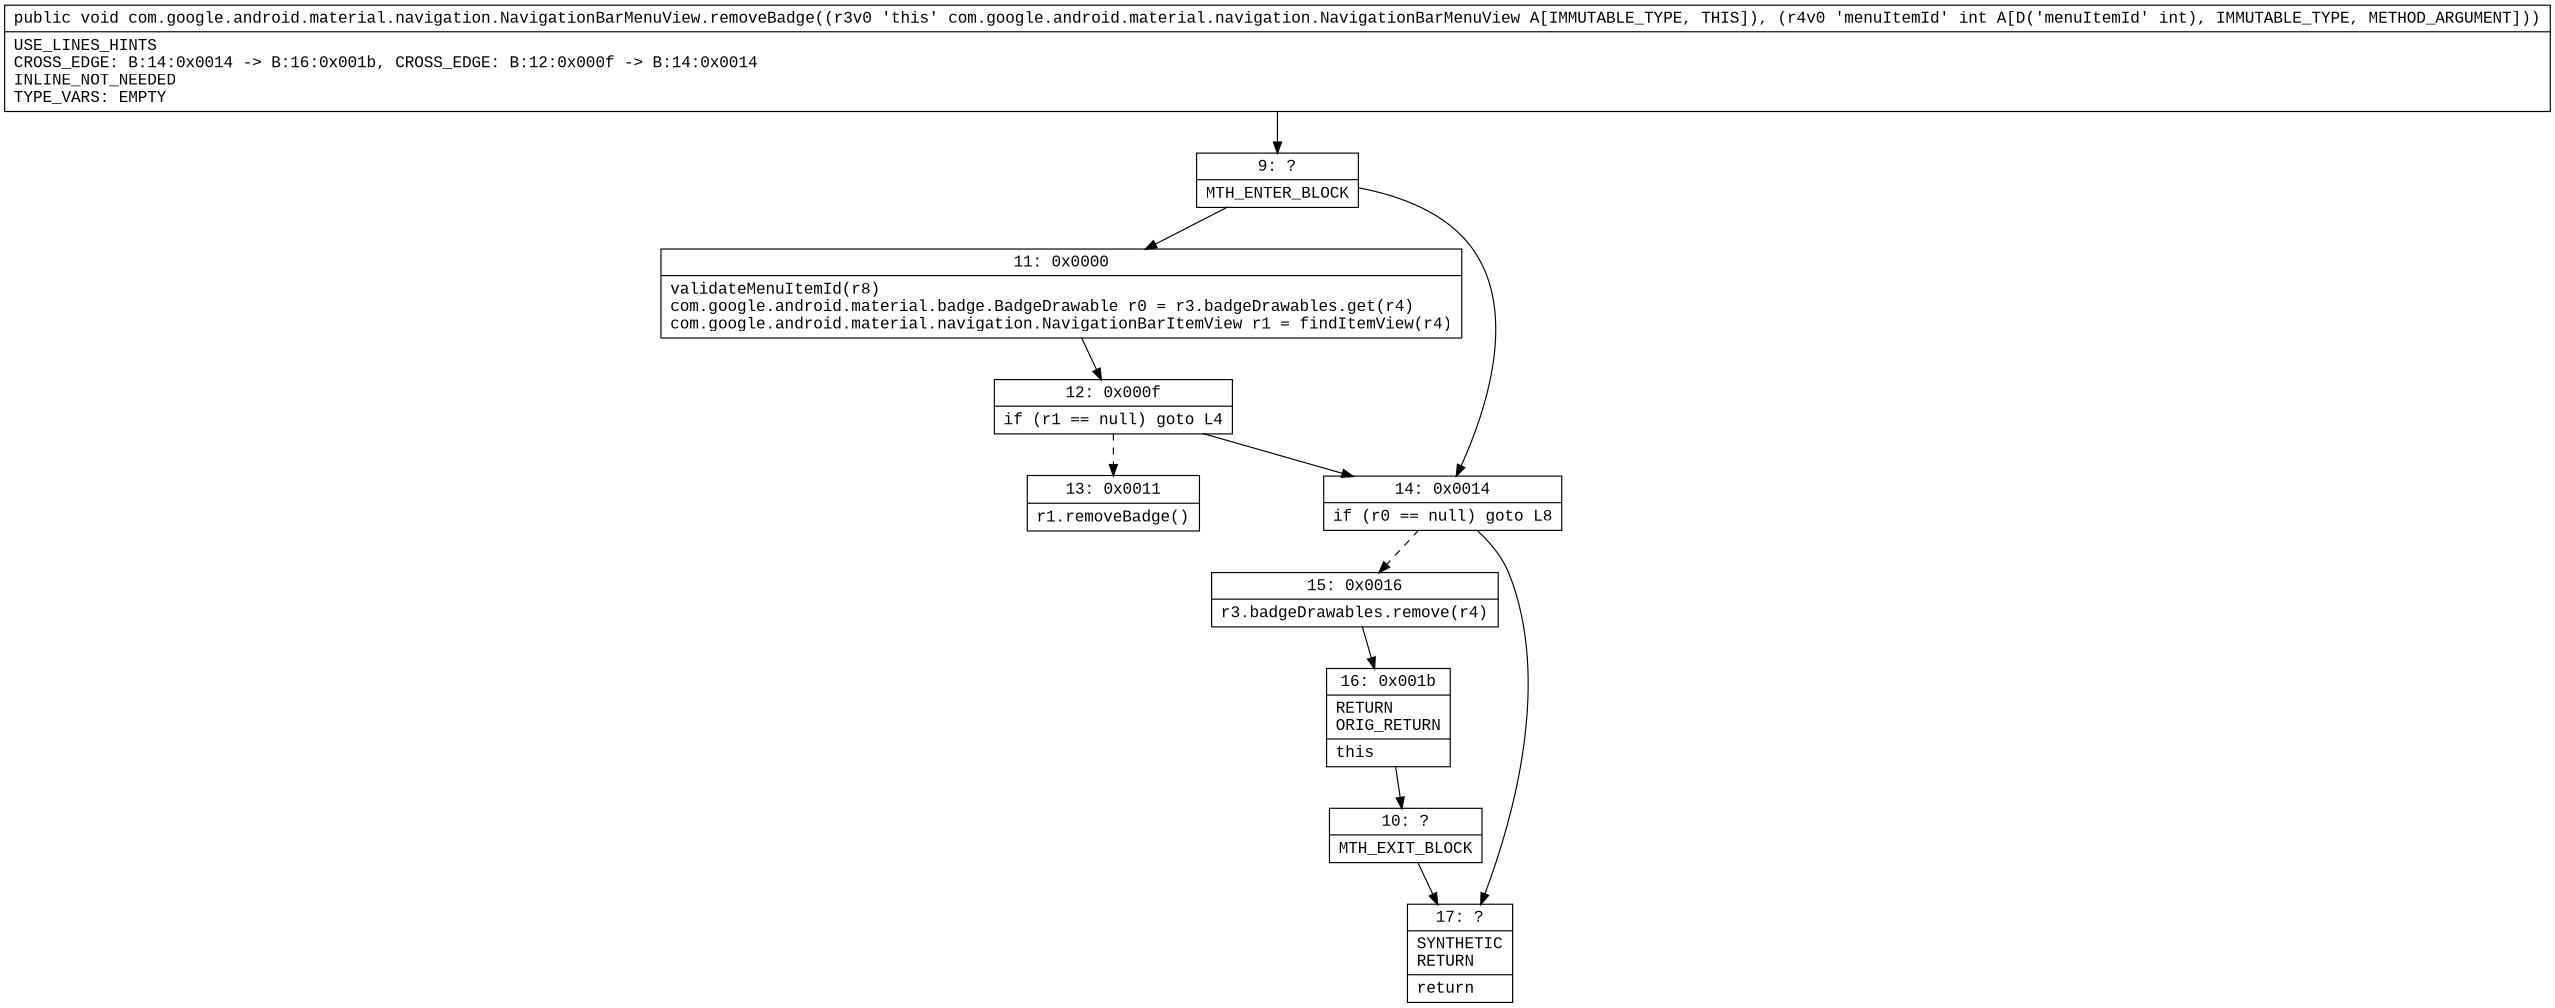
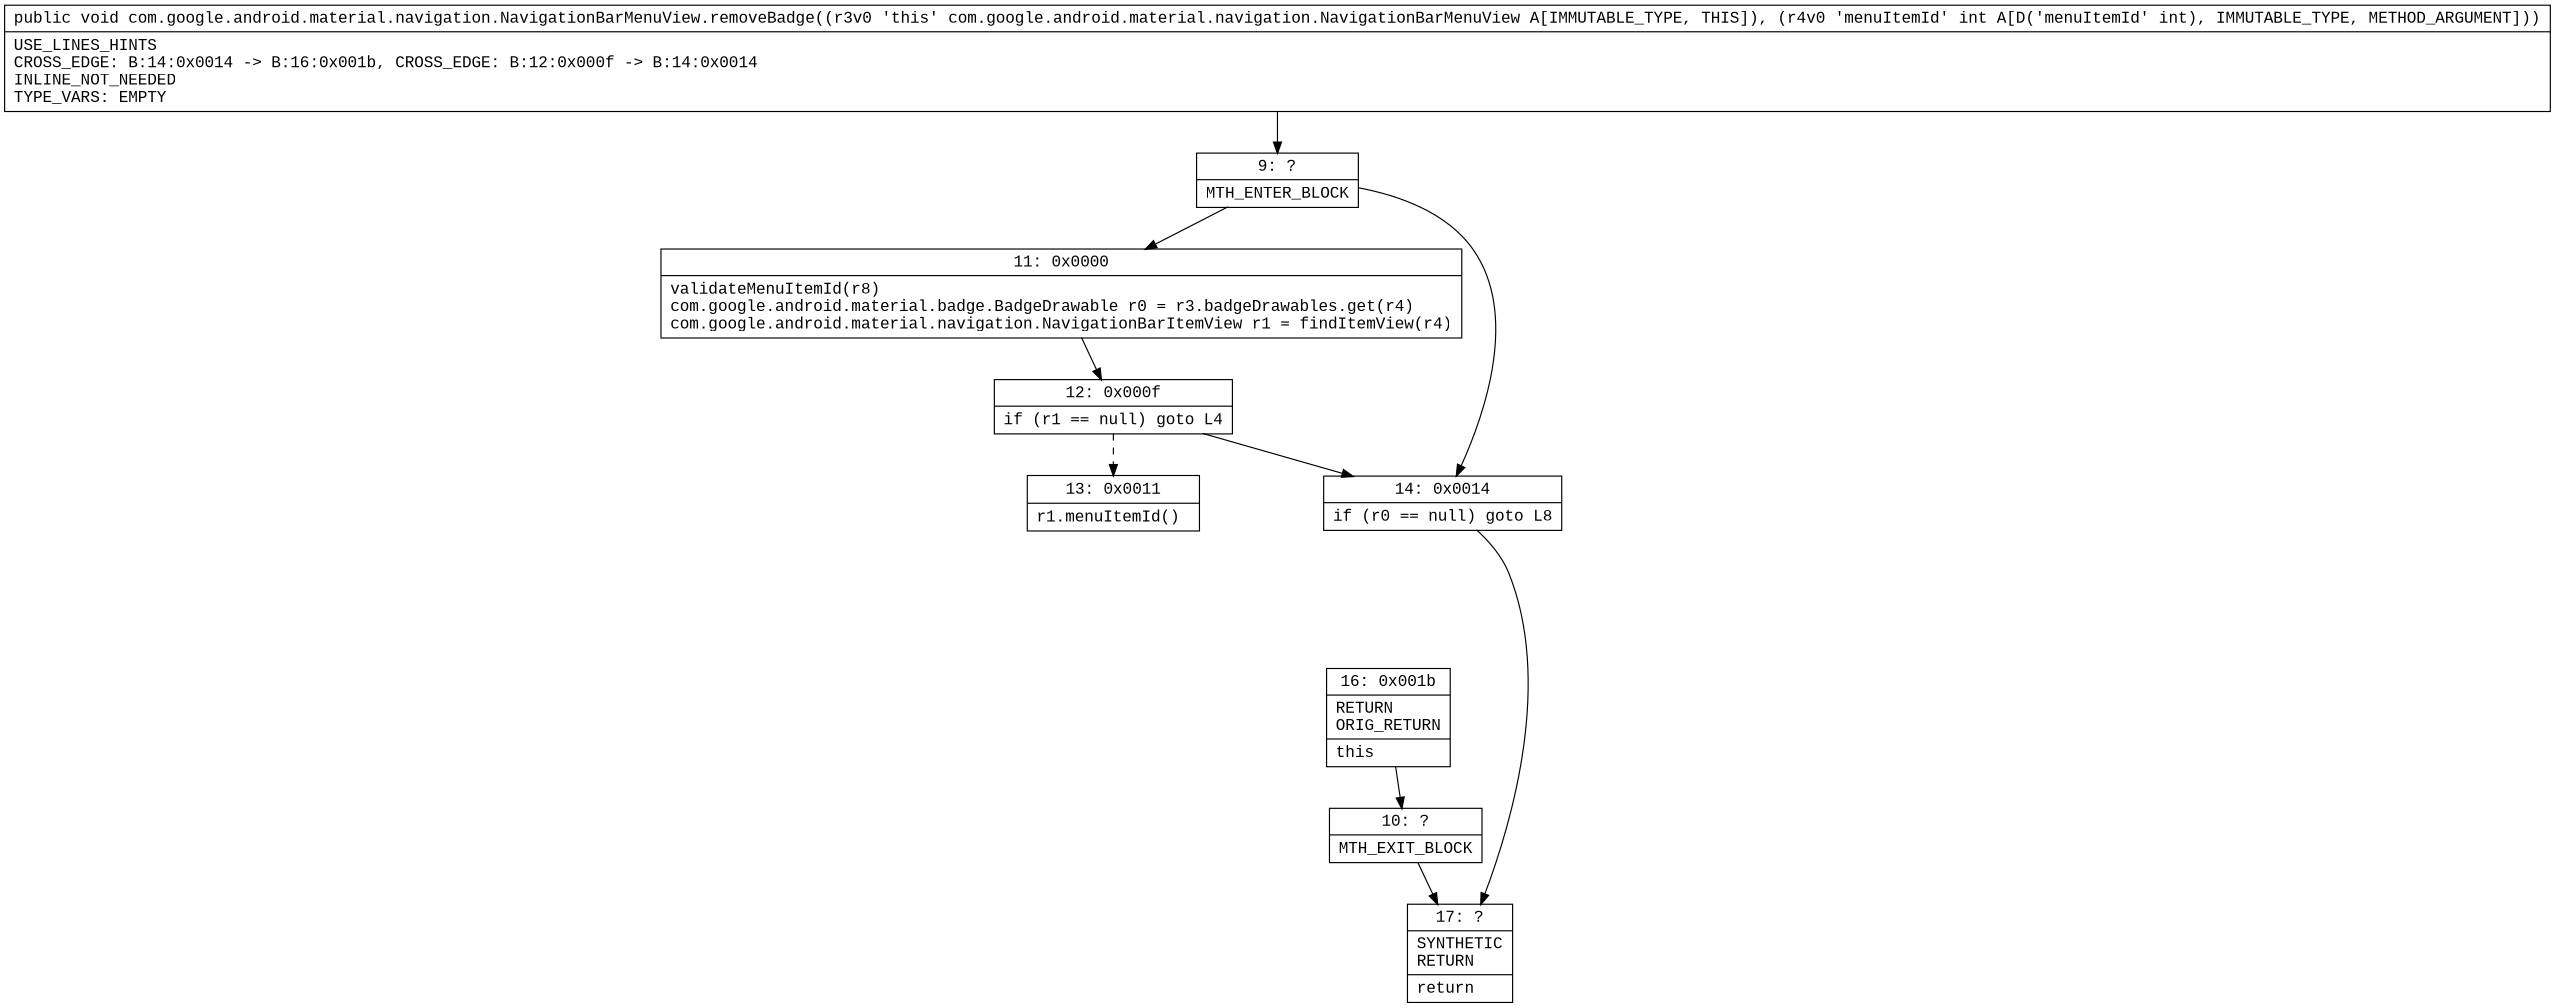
node "13: 0x0011": text "r1.removeBadge()" -> "r1.menuItemId()"
node "15: 0x0016": removed
